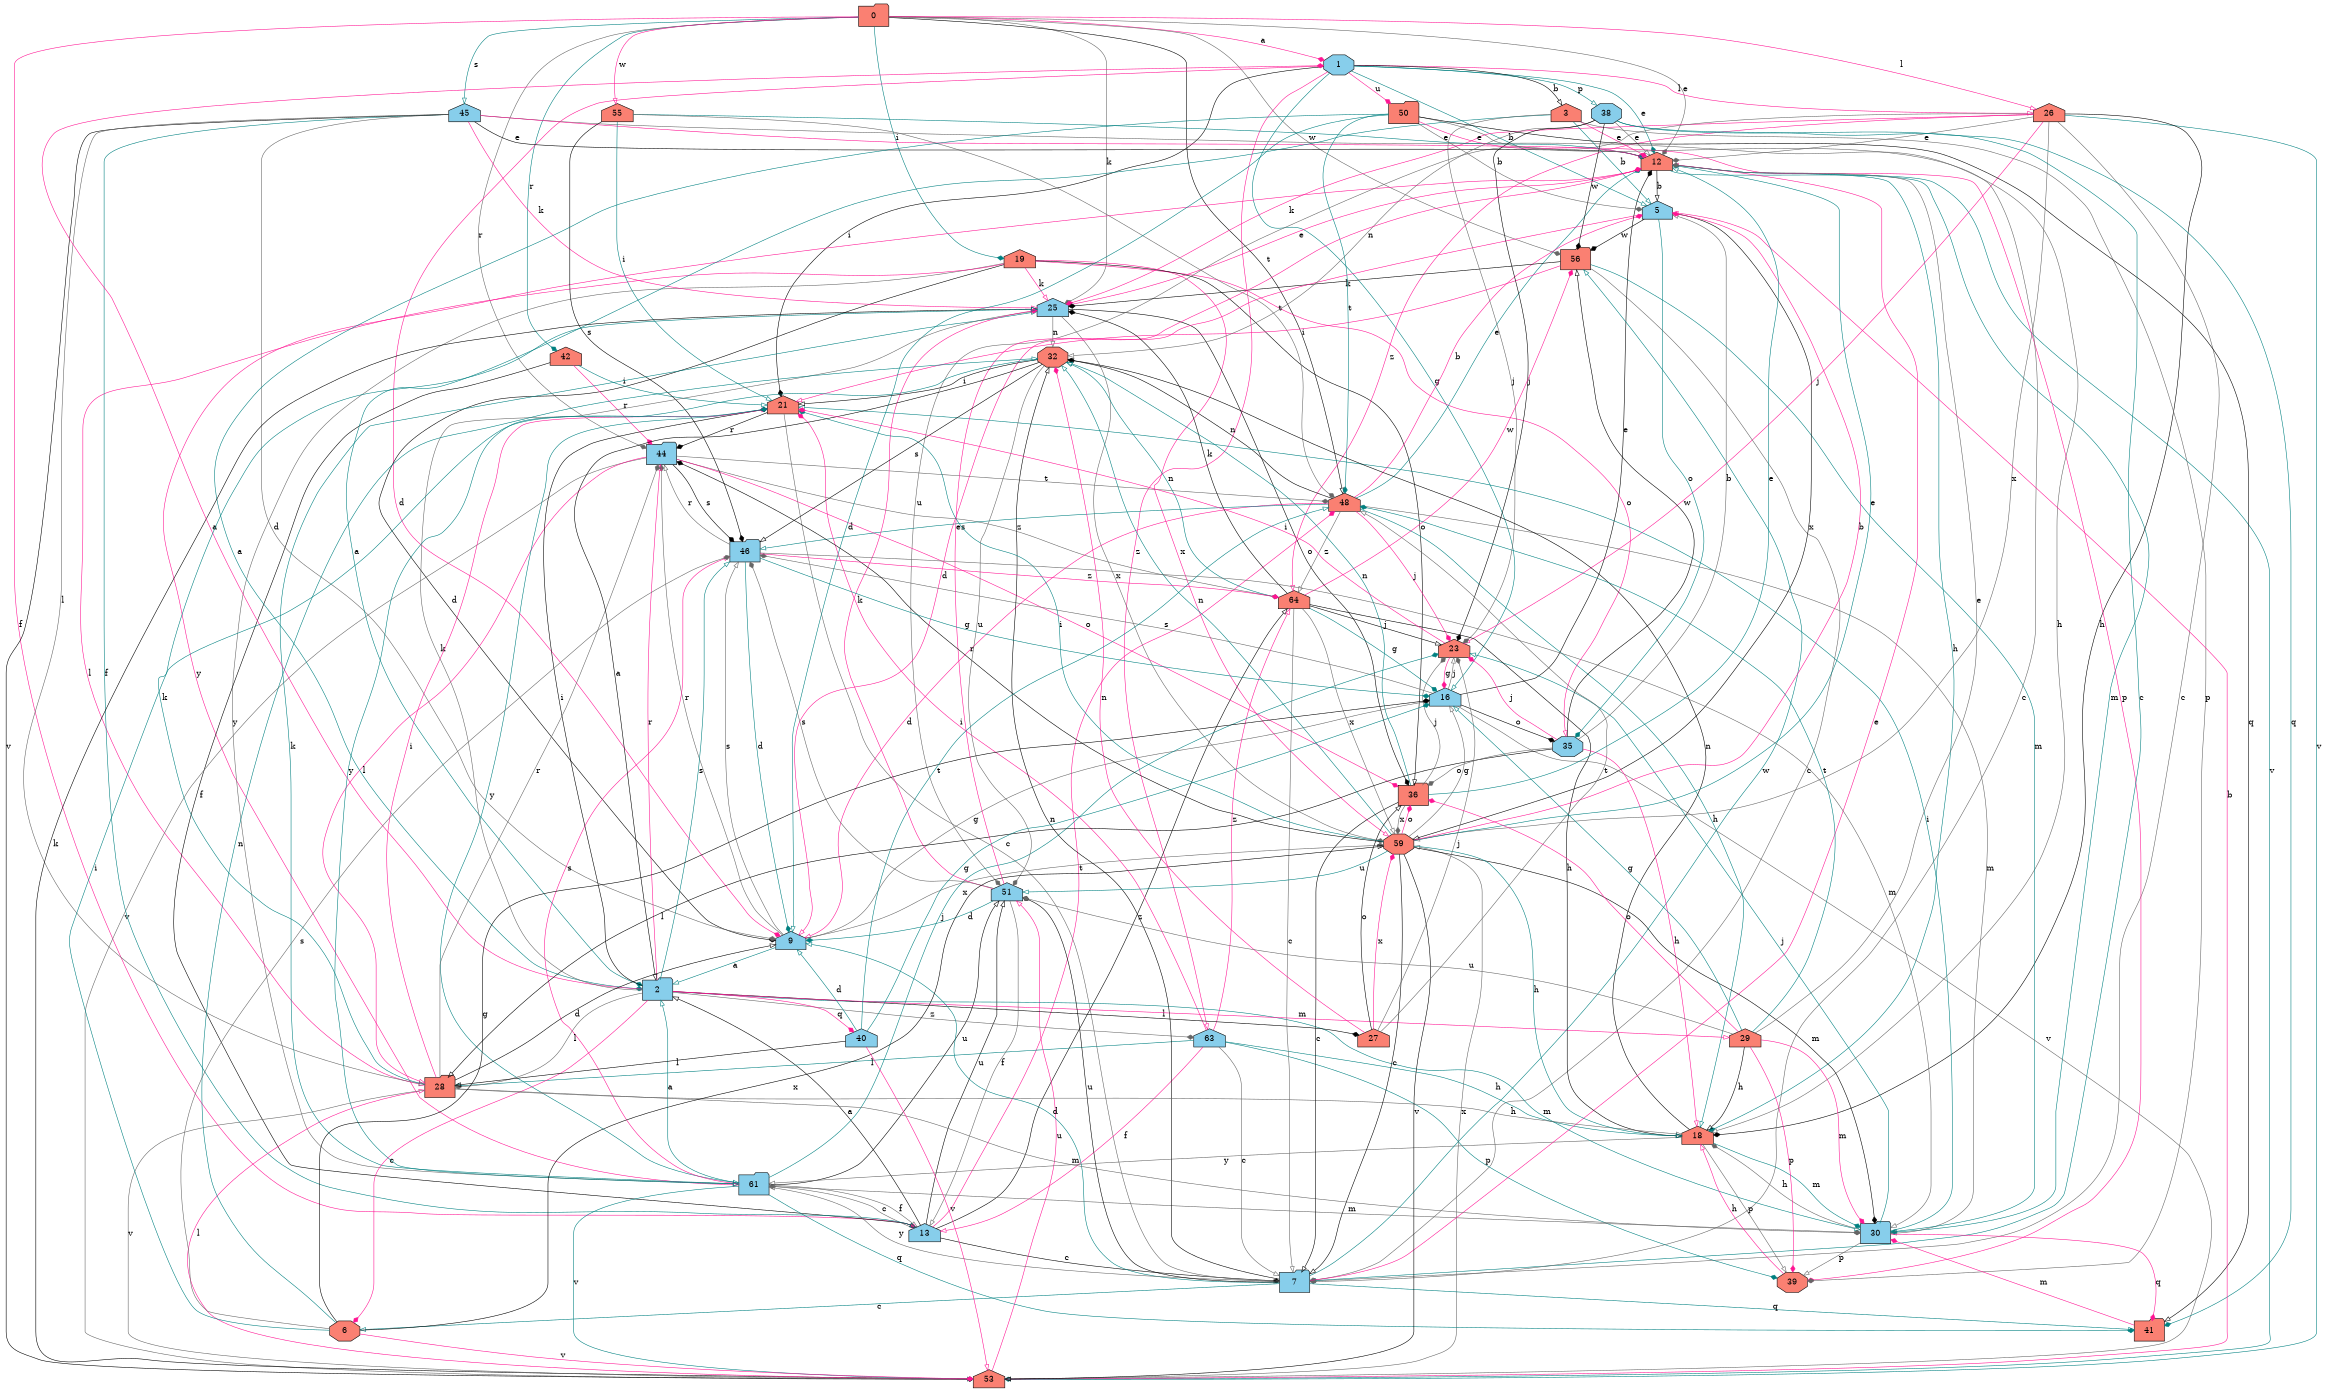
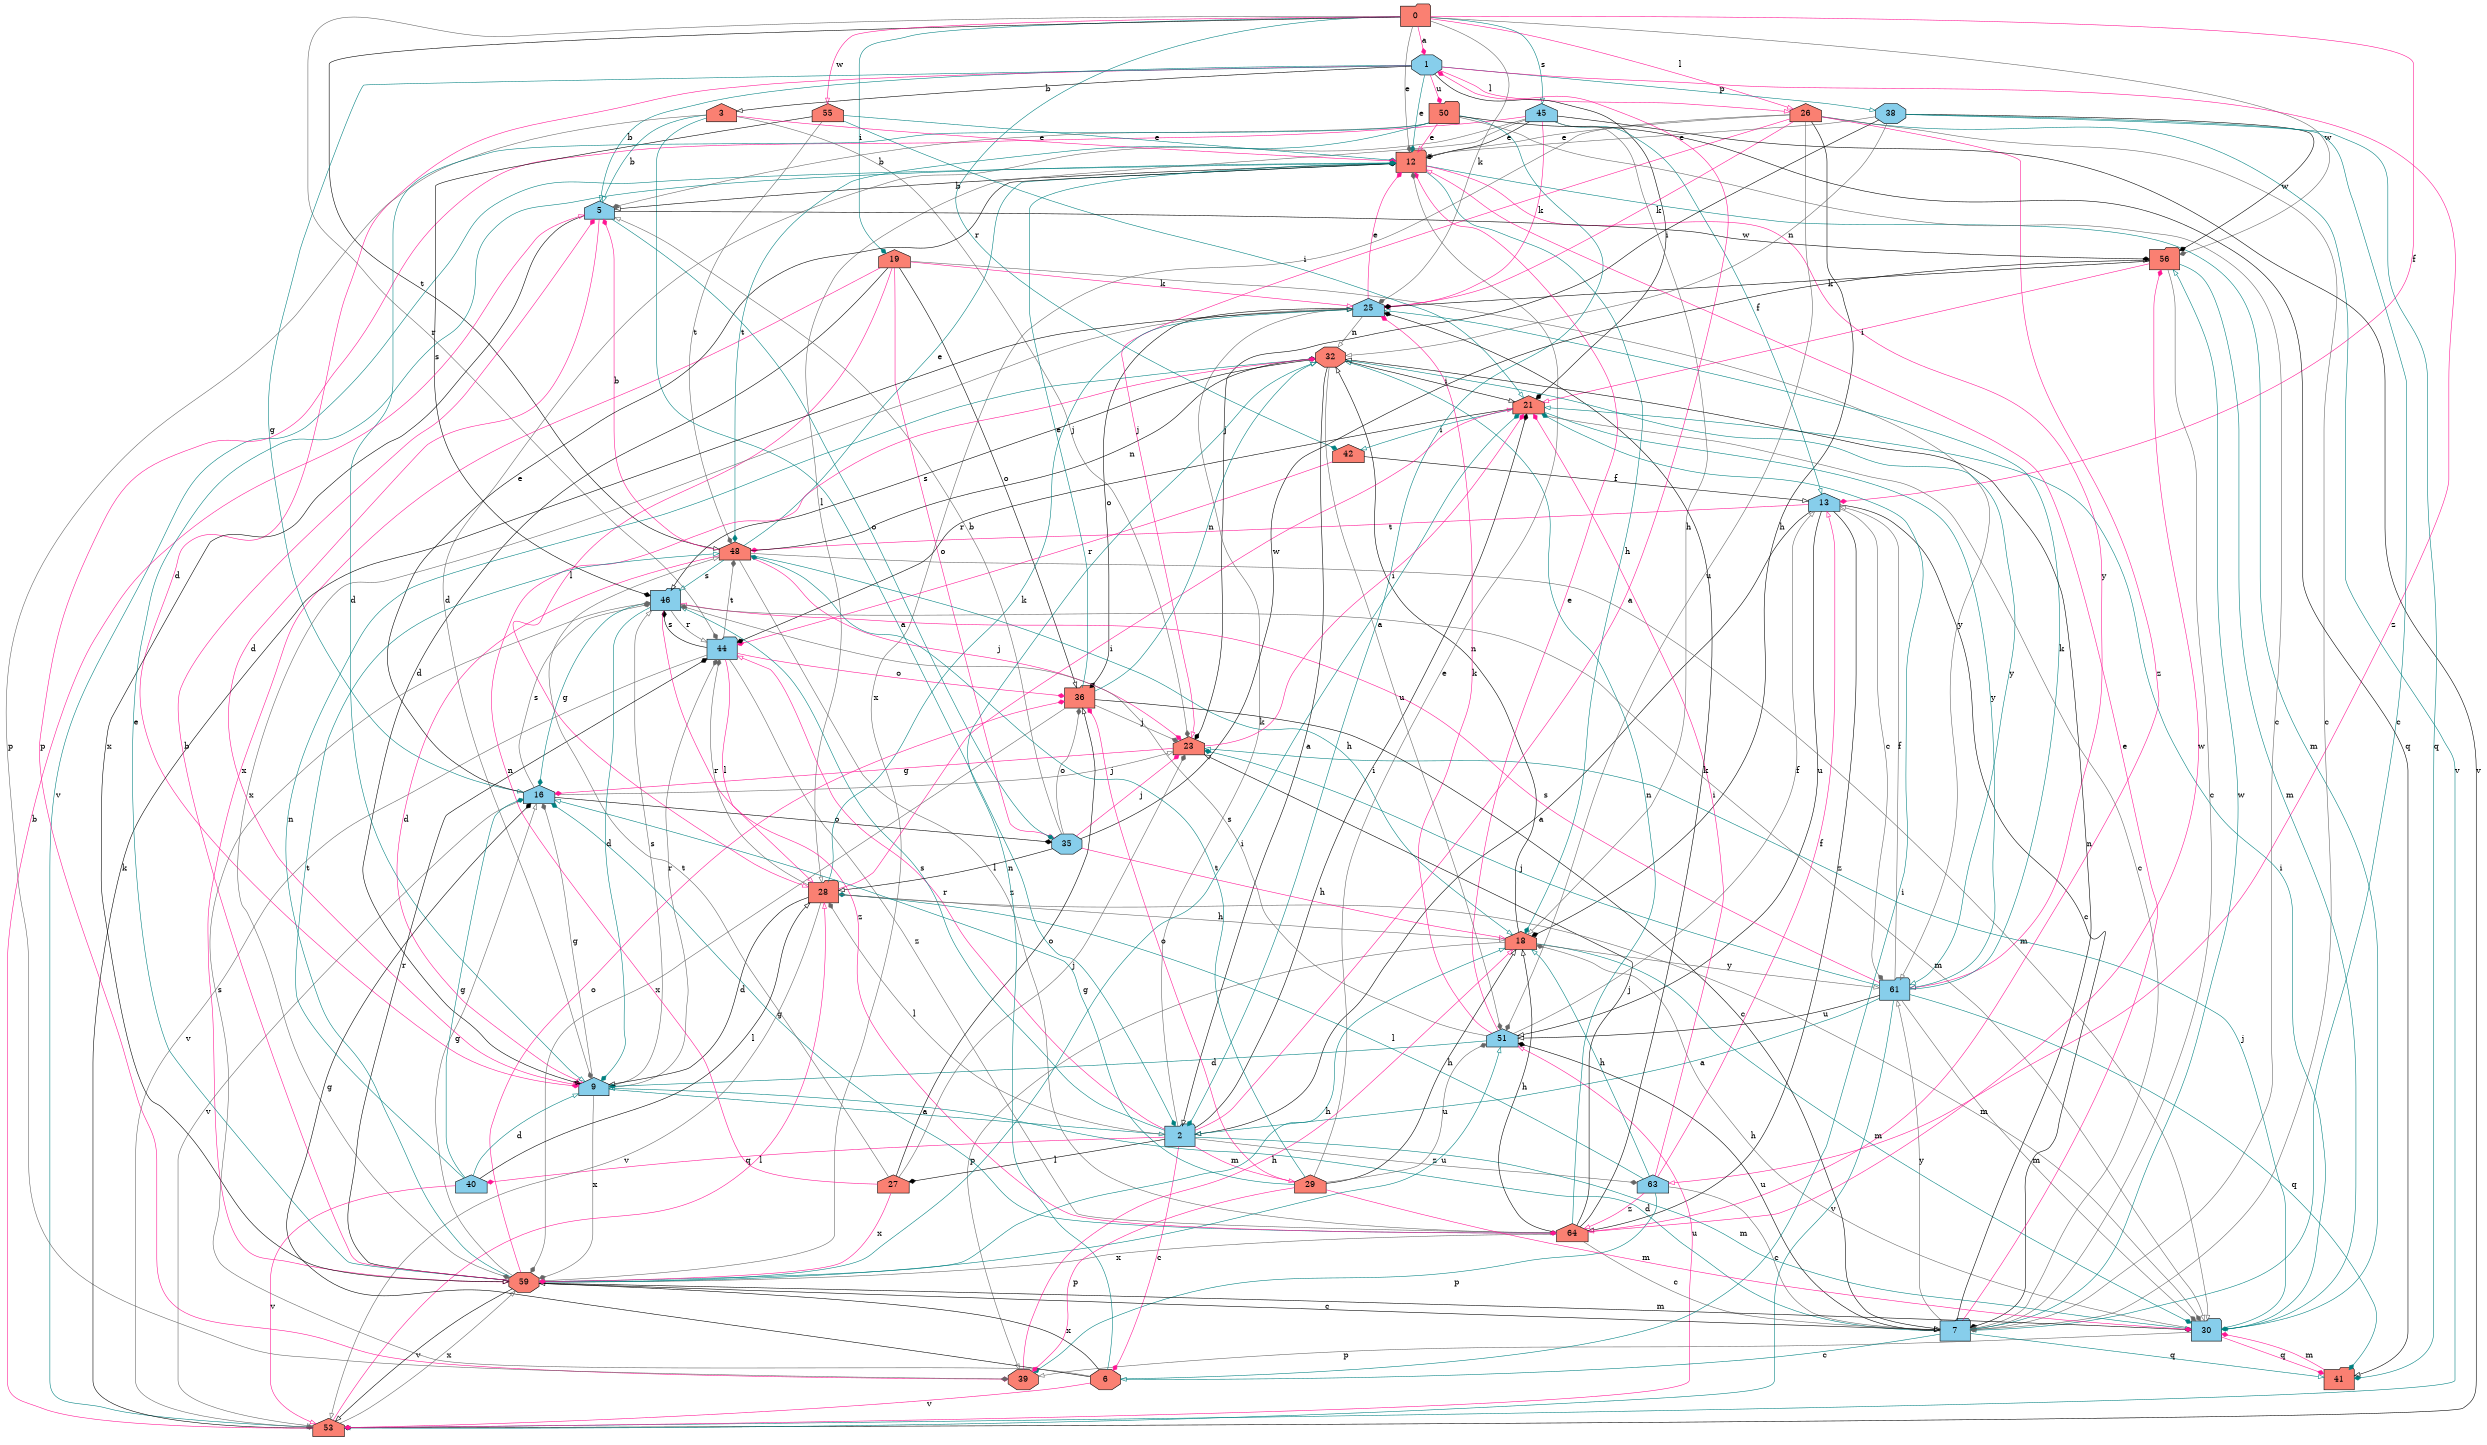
node "12": shape house -> folder
edge "42" -> "21": reversed
